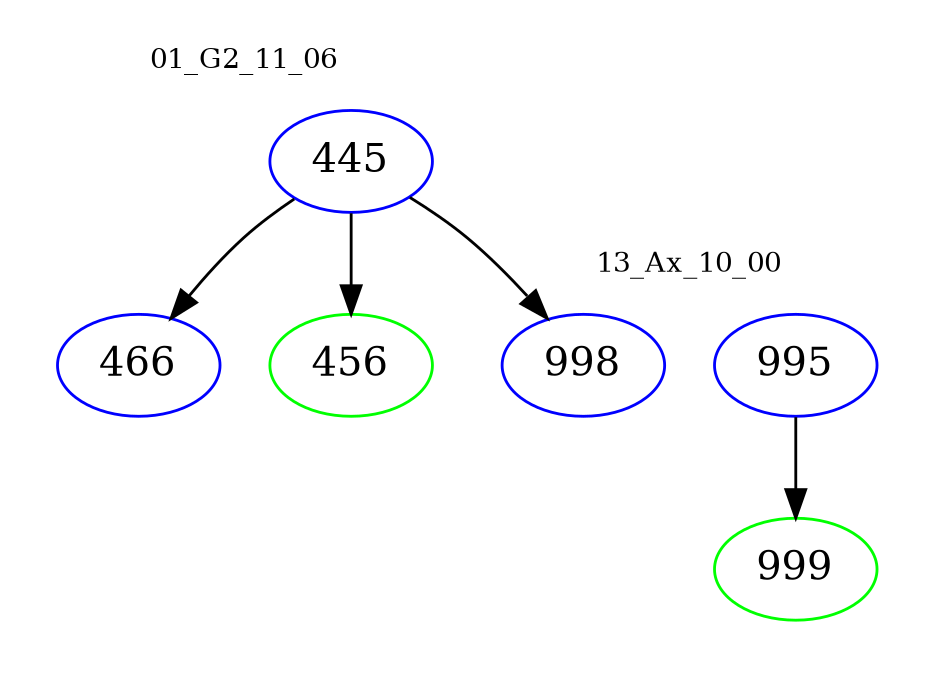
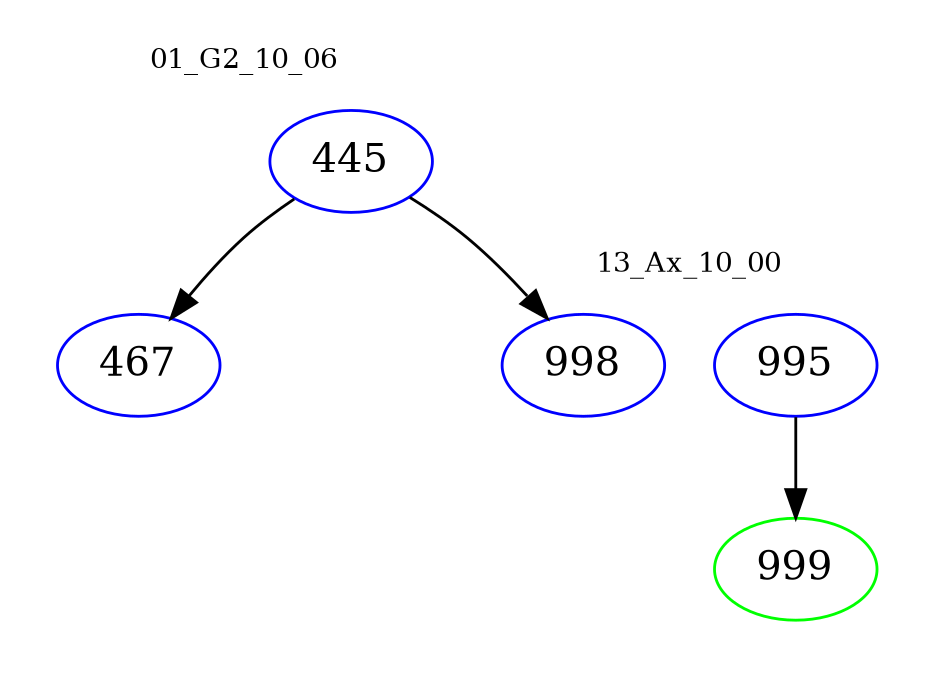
cluster "01_G2_11_06": label "01_G2_11_06" -> "01_G2_10_06"
node "466": label "466" -> "467"
node "456": removed
